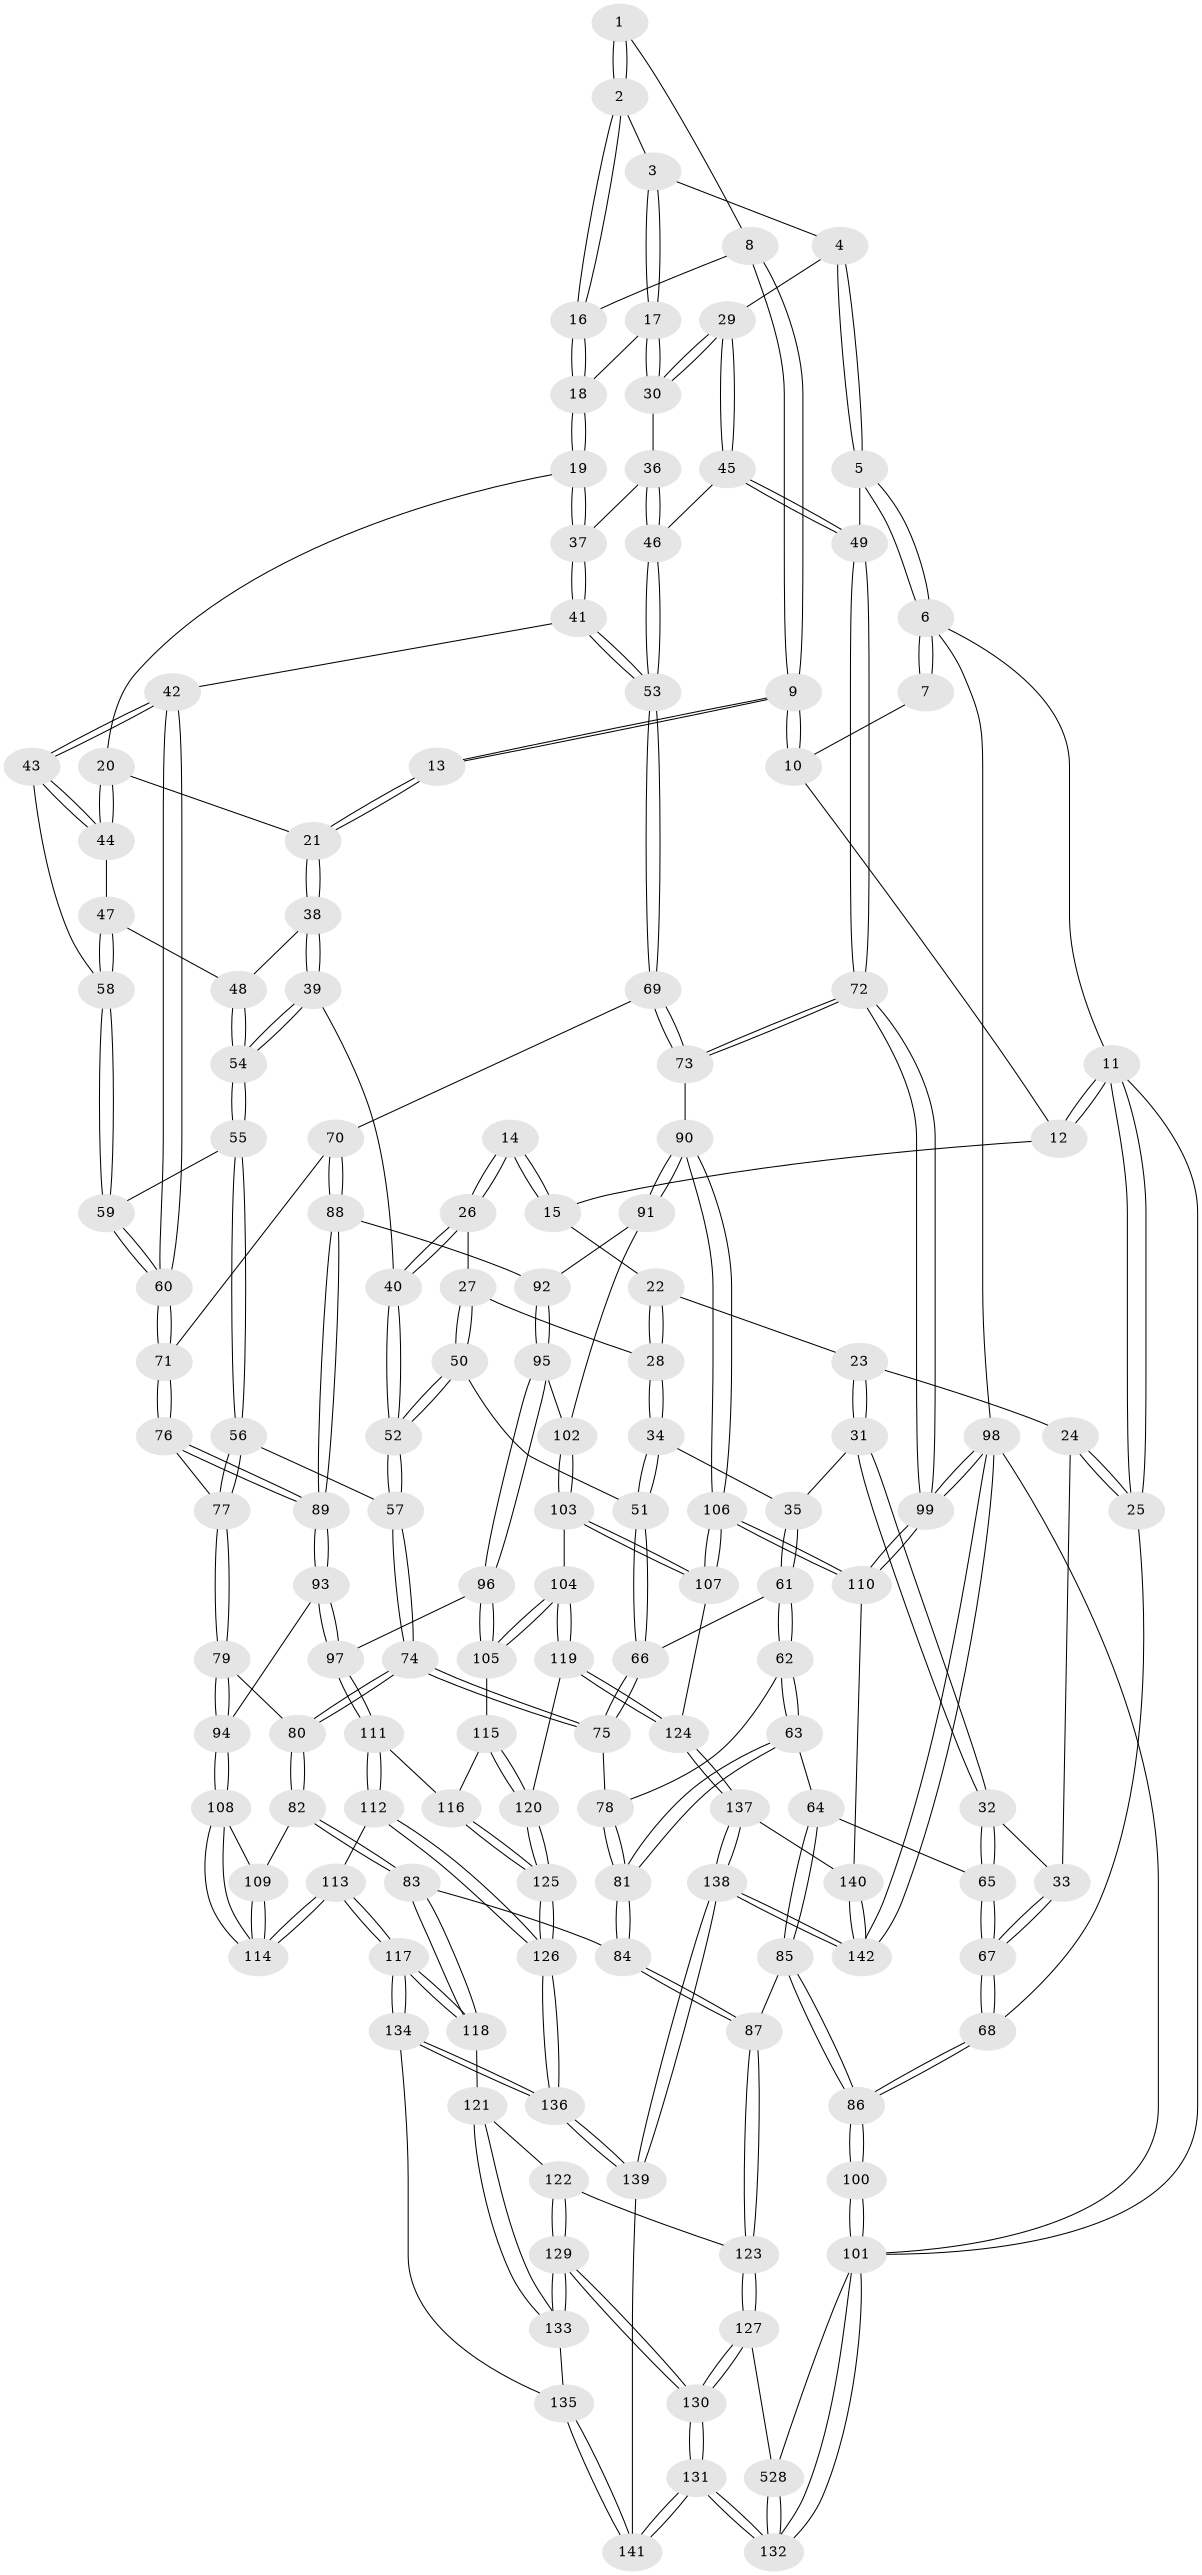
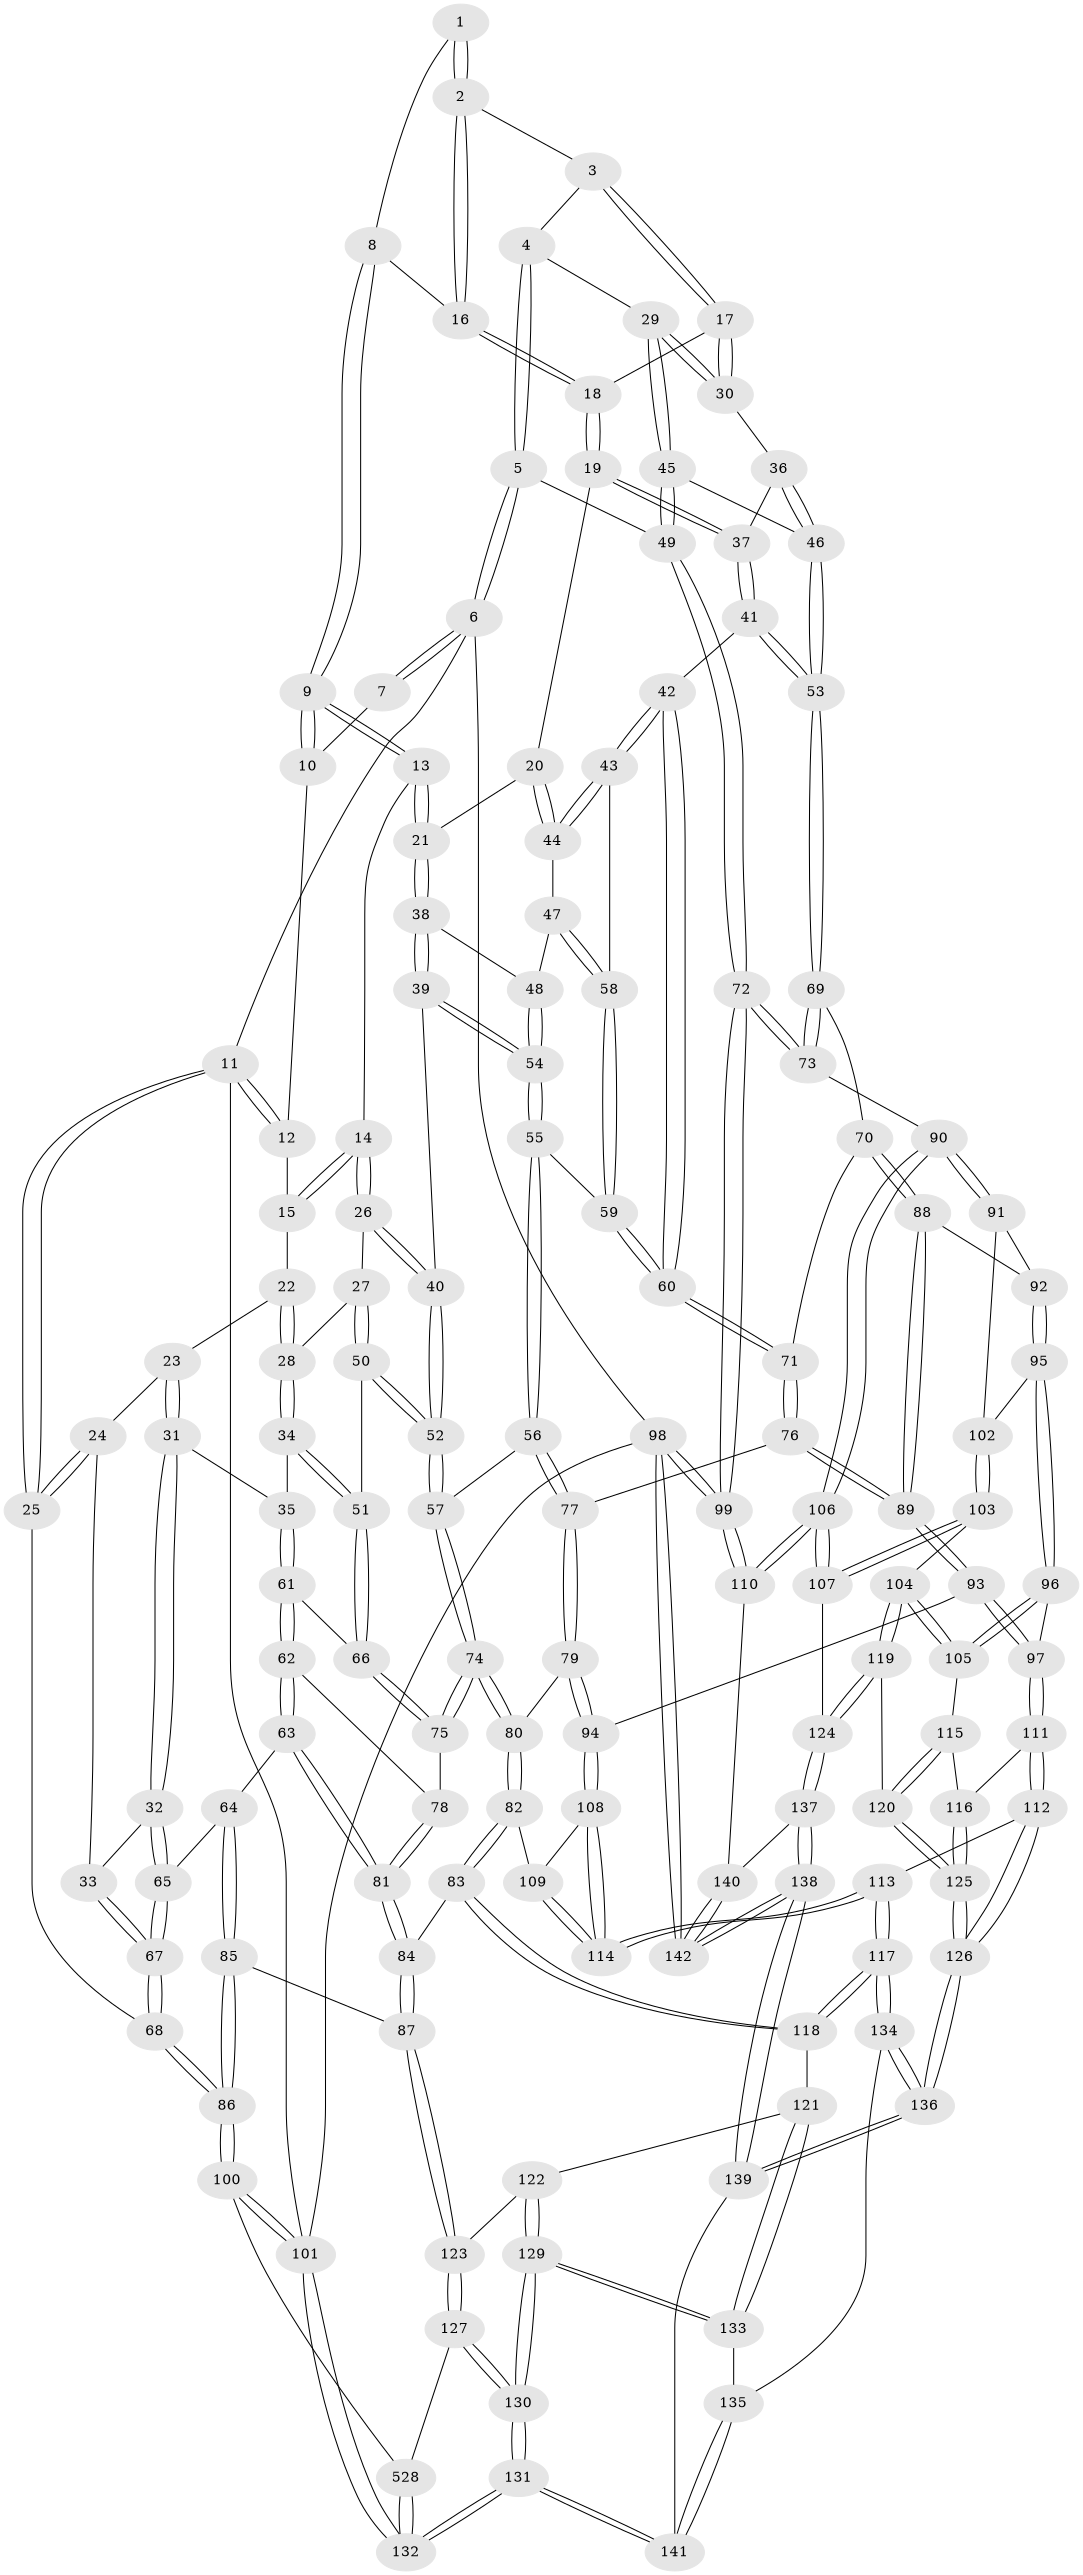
edge "13" -- "14": added
edge "101" -- "528": now "100" -- "528"
